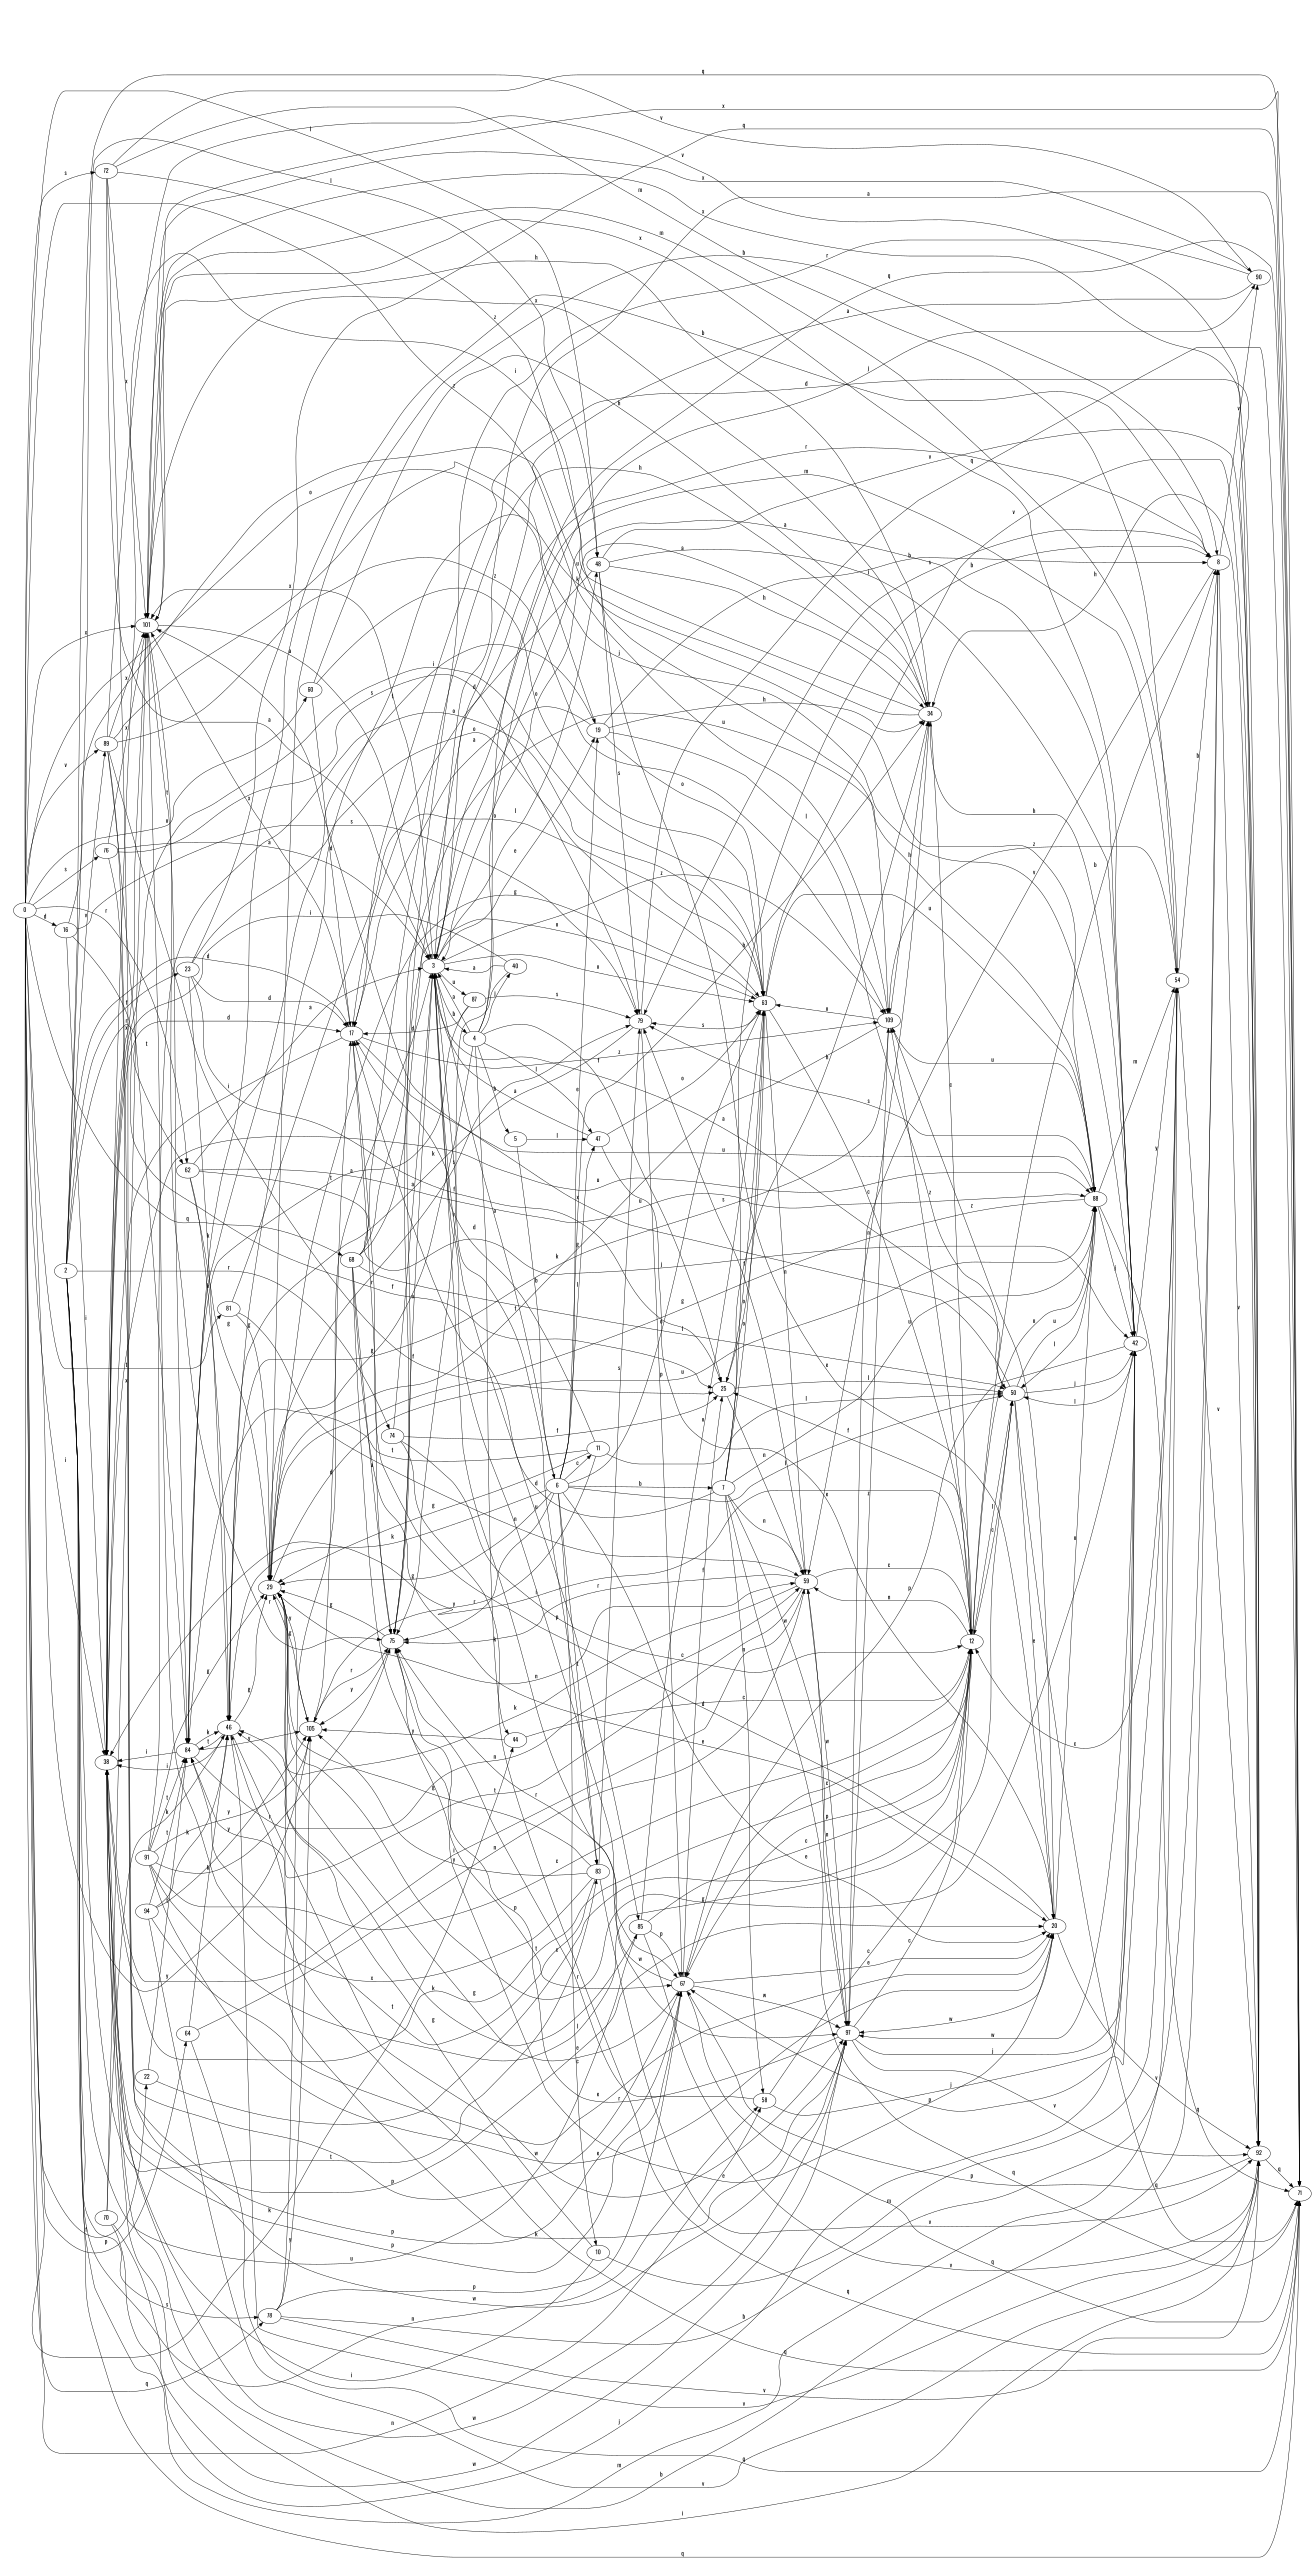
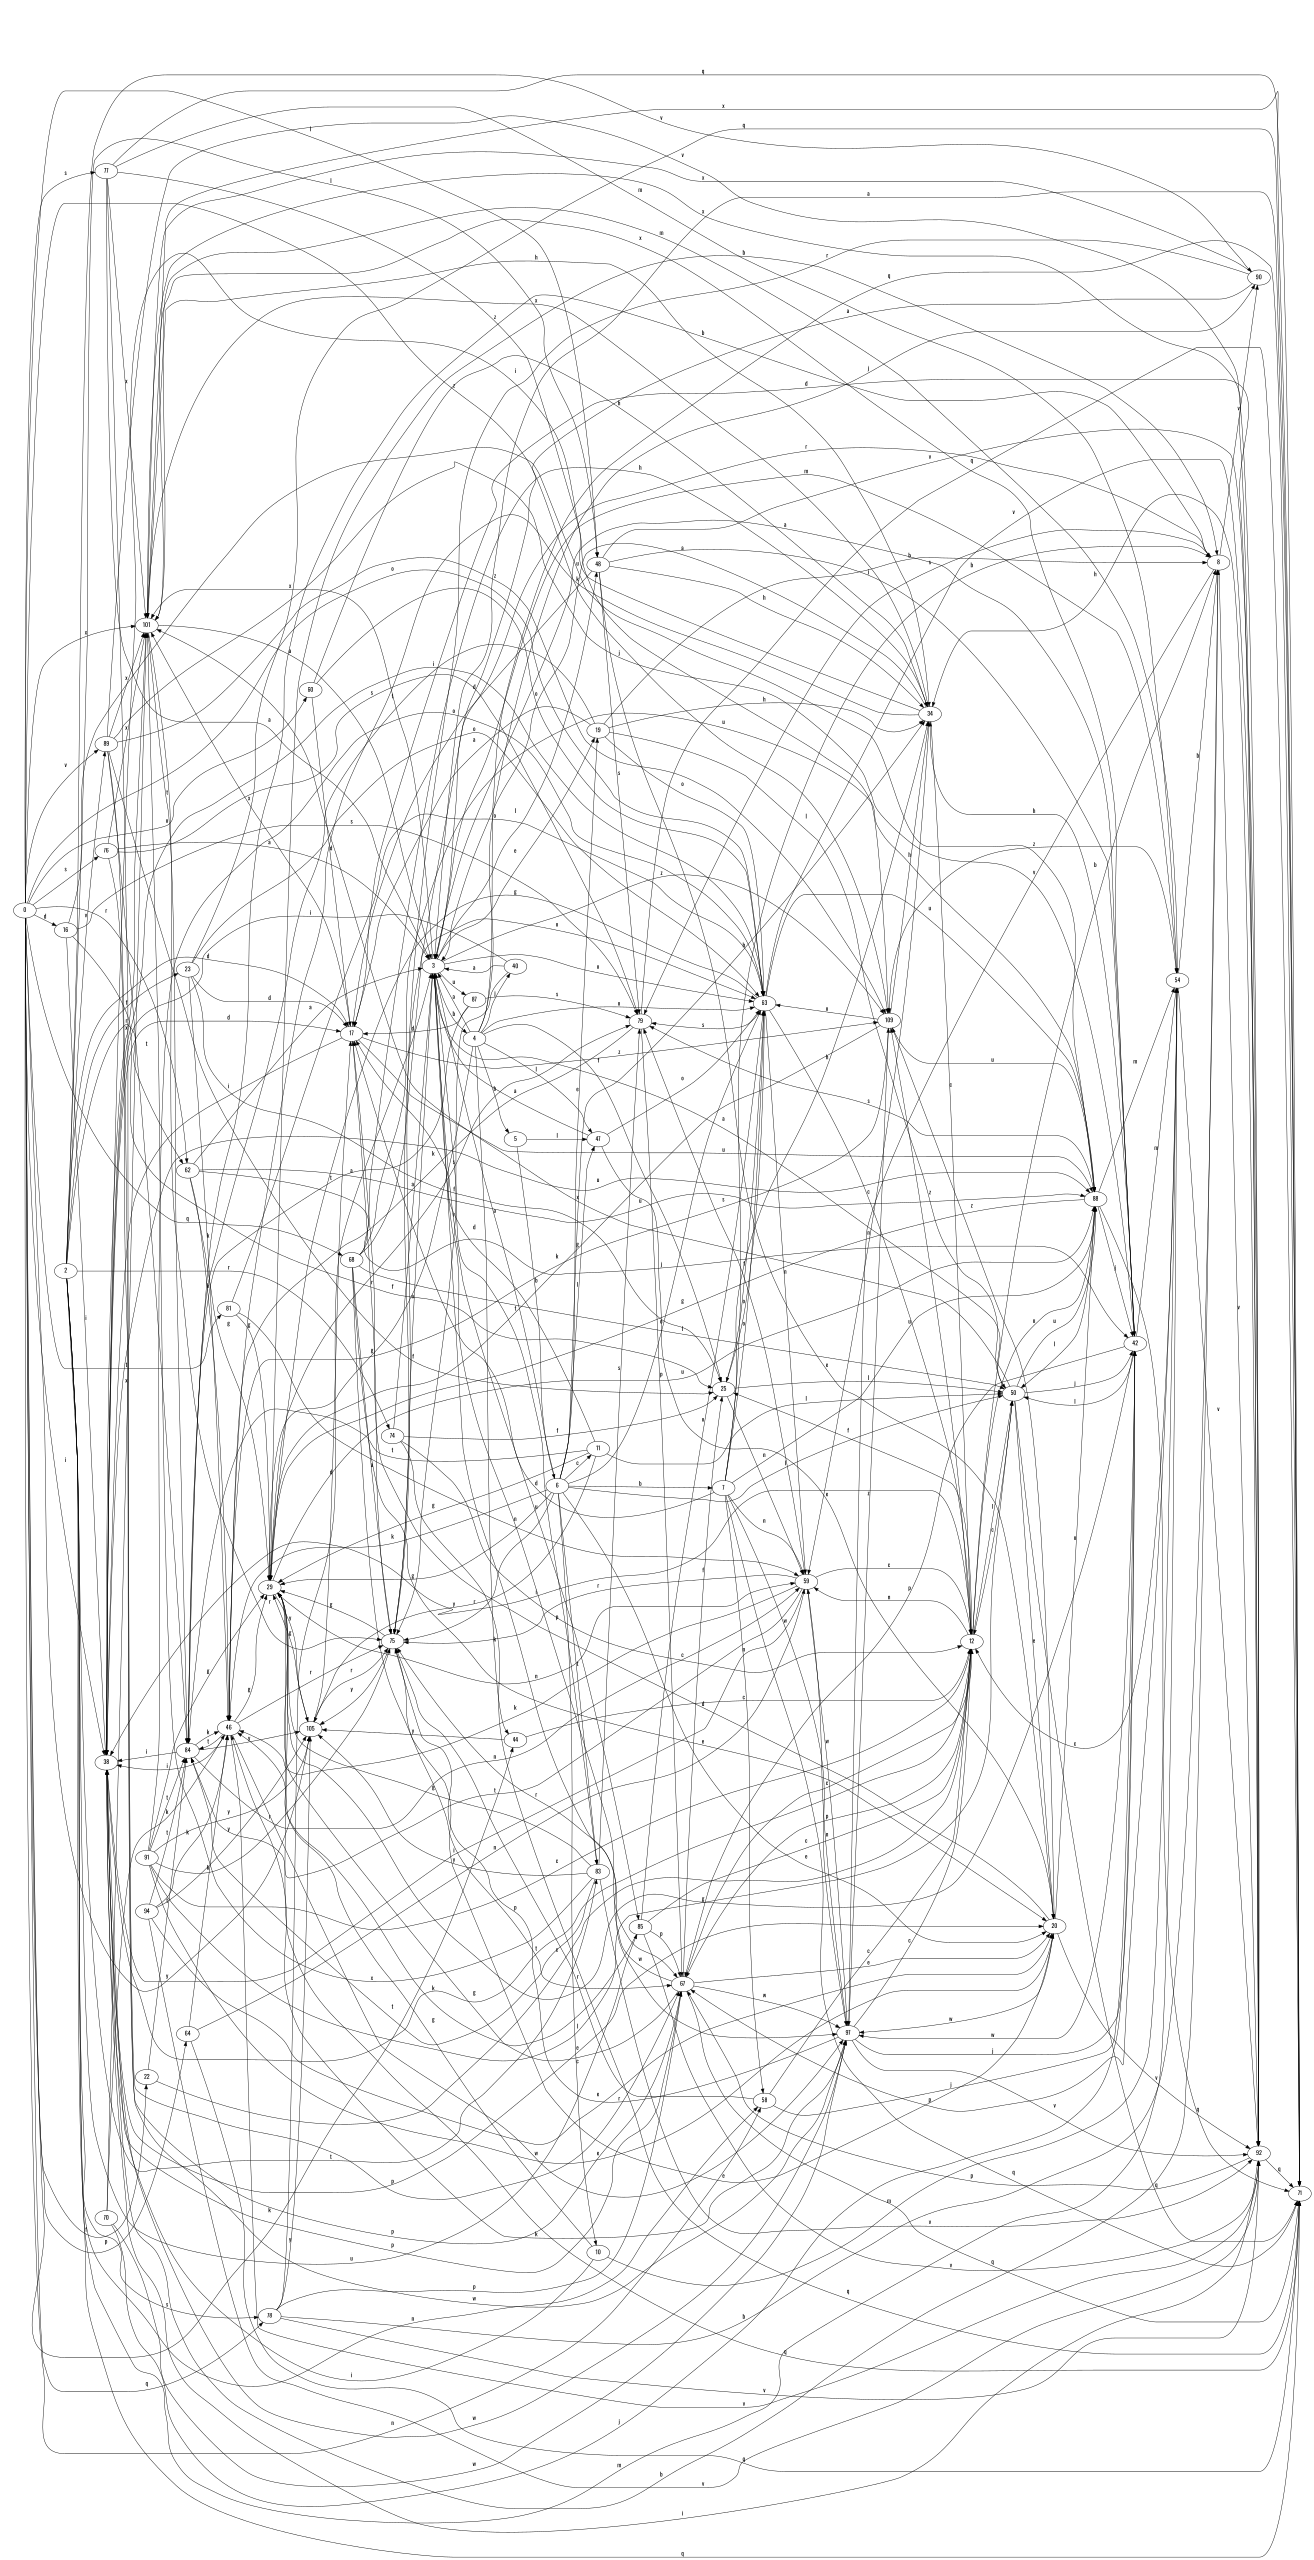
node "72": label "72" -> "77"
edge "0" -> "19": now "0" -> "63"
edge "4" -> "63": added, label "o"
edge "42" -> "54": label "y" -> "m"
edge "46" -> "75": added, label "r"
